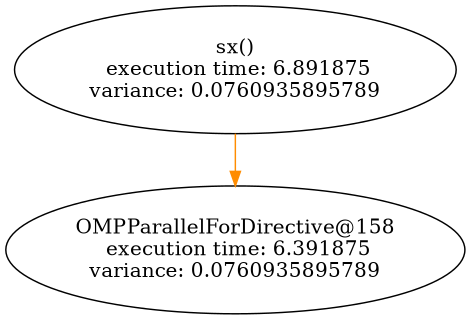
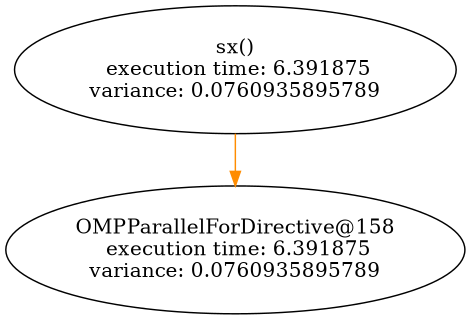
node "sx() execution time: 6.891875 variance: 0.0760935895789": label "sx() execution time: 6.891875 variance: 0.0760935895789" -> "sx() execution time: 6.391875 variance: 0.0760935895789"
